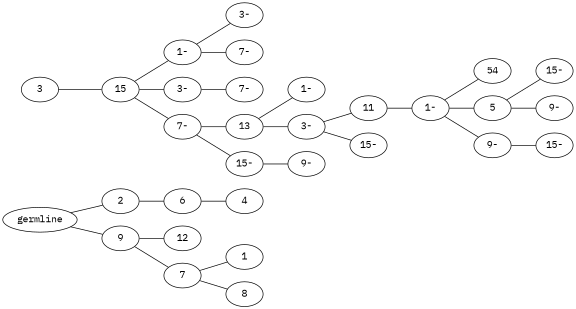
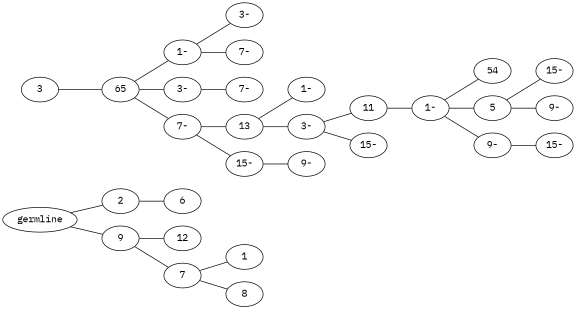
node "15": label "15" -> "65"
node "4": removed
